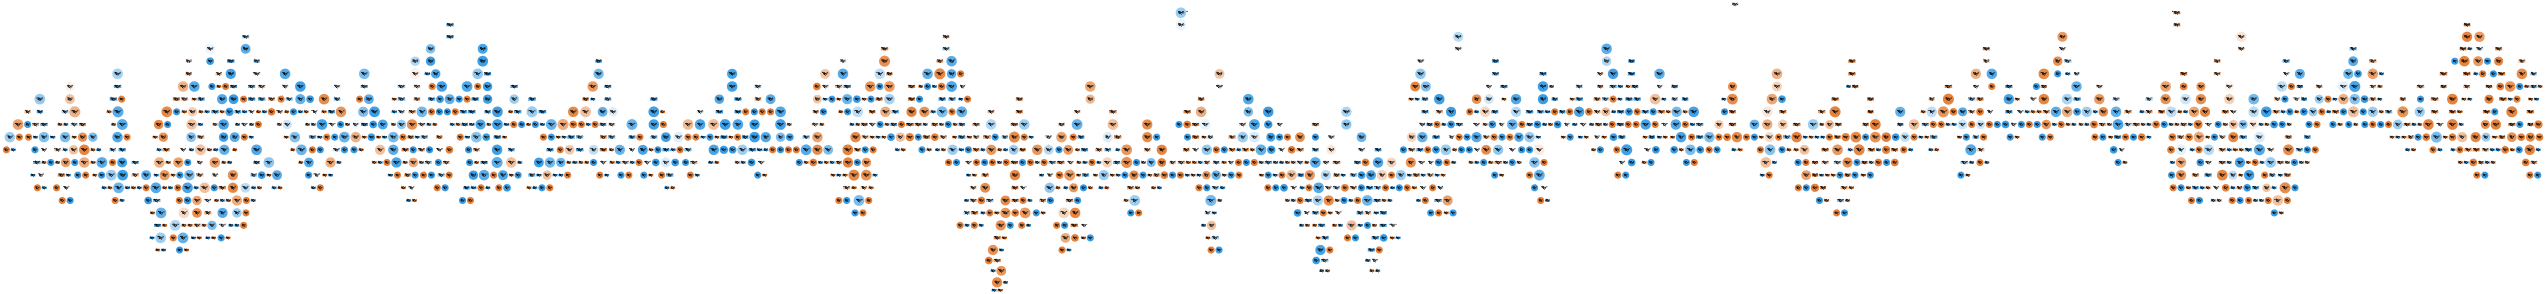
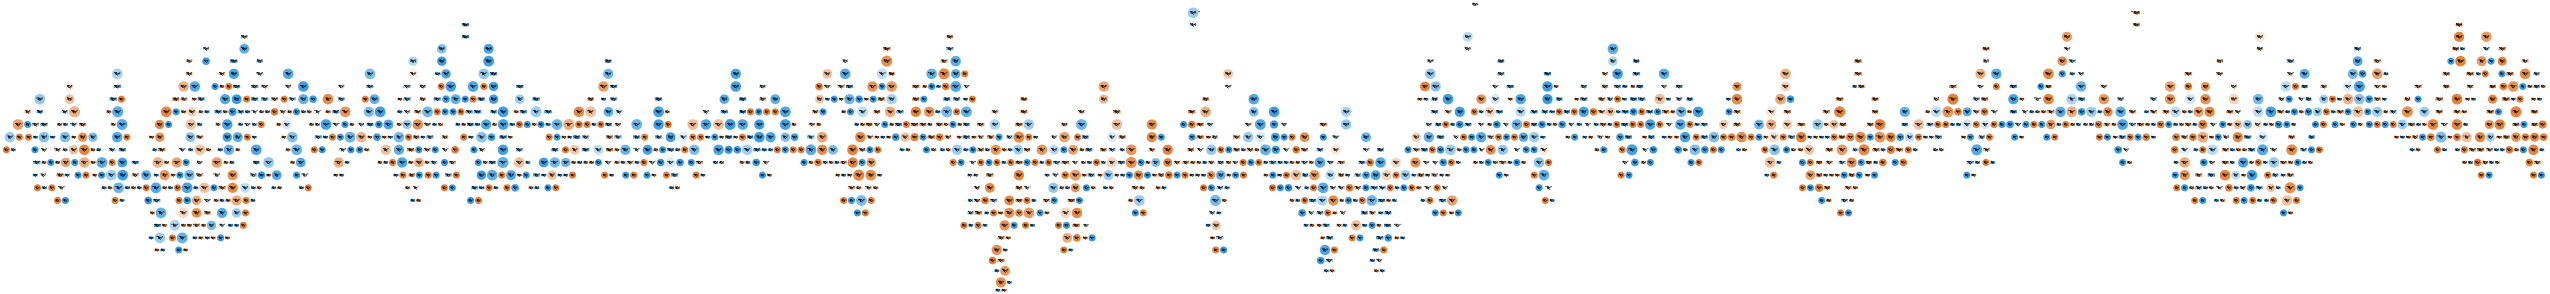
node "AveBedrms <= 0.46 samples = 8 value = [2, 6] class = 1": shape note -> circle
